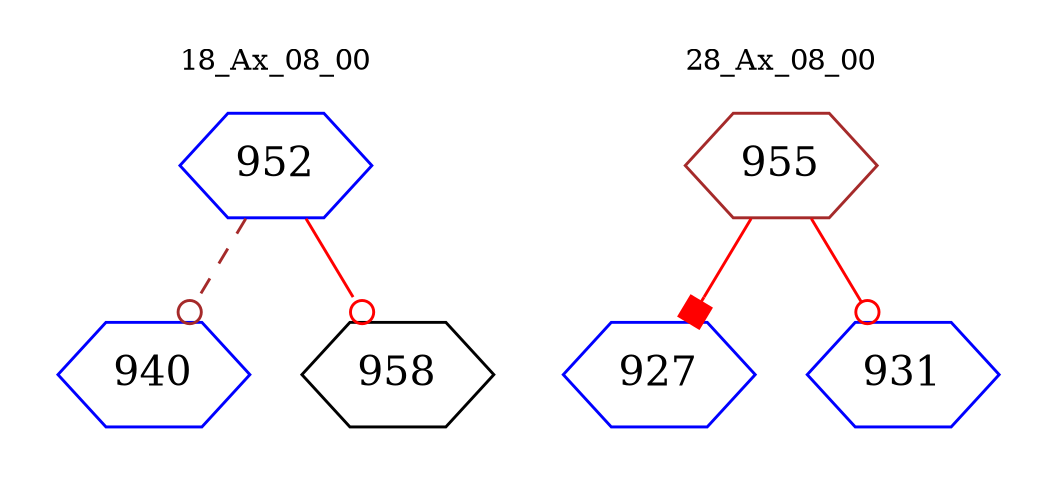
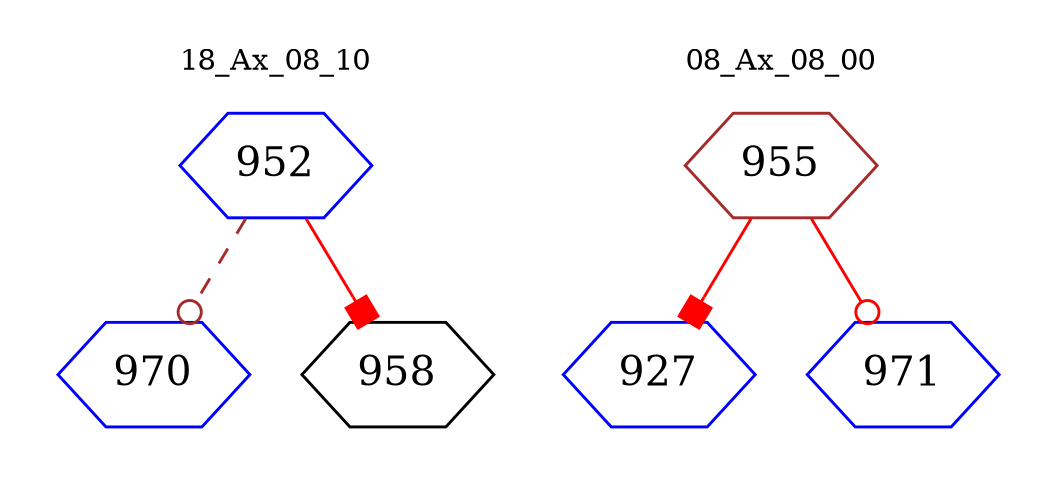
cluster "18_Ax_08_00": label "18_Ax_08_00" -> "18_Ax_08_10"
cluster "28_Ax_08_00": label "28_Ax_08_00" -> "08_Ax_08_00"
edge "952" -> "958": arrowhead odot -> box
node "940": label "940" -> "970"
node "931": label "931" -> "971"
